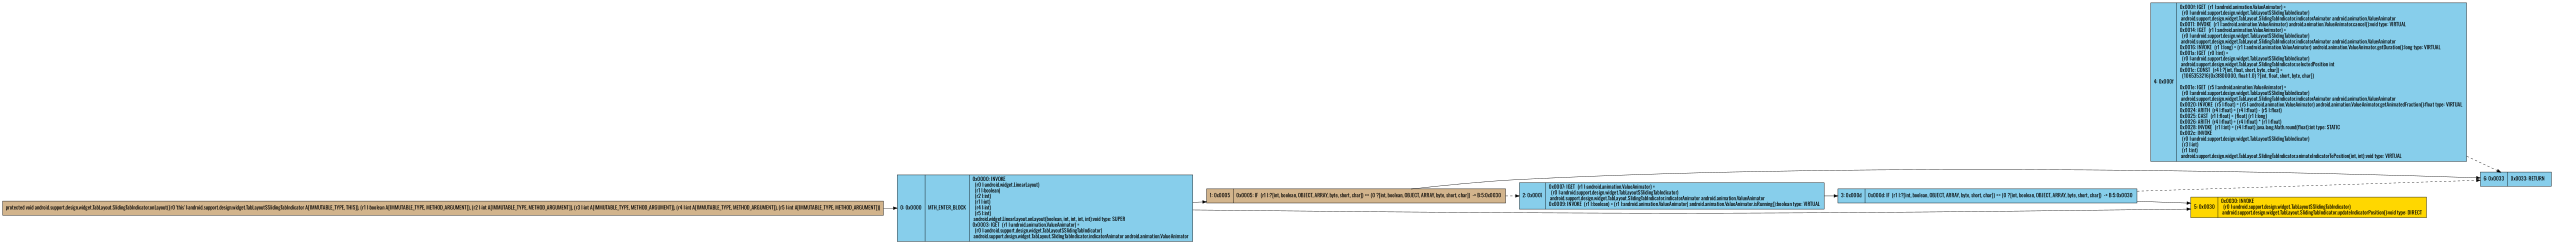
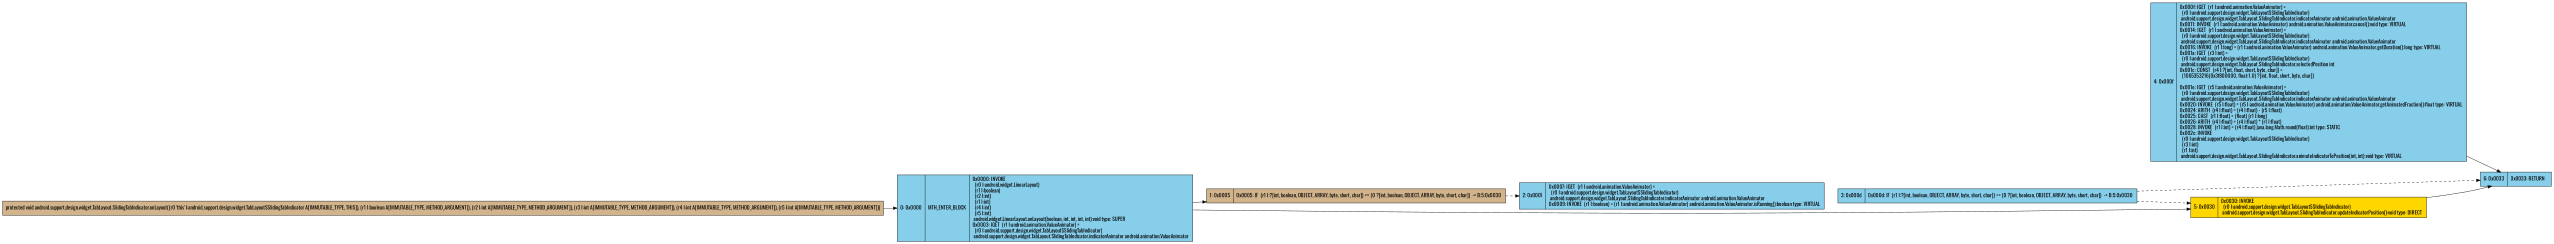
node "4: 0x000f": text "0x001a: IGET  (r0 I:int) =" -> "0x001a: IGET  (r3 I:int) ="
edge "4: 0x000f" -> "6: 0x0033": style dashed -> solid
edge "1: 0x0005" -> "6: 0x0033": now "5: 0x0030" -> "6: 0x0033"
edge "2: 0x0007" -> "3: 0x000d": removed
edge "3: 0x000d" -> "5: 0x0030": style solid -> dashed
